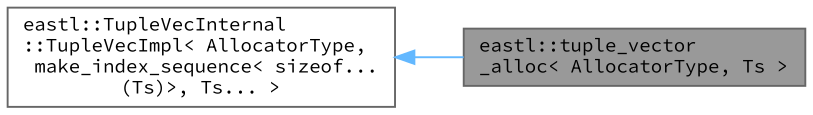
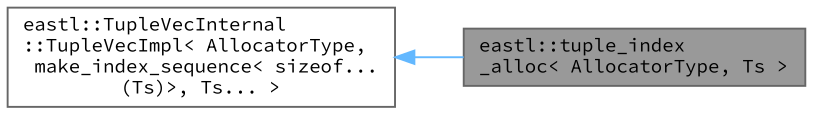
node "eastl::tuple_vector _alloc< AllocatorType, Ts >": label "eastl::tuple_vector _alloc< AllocatorType, Ts >" -> "eastl::tuple_index _alloc< AllocatorType, Ts >"
